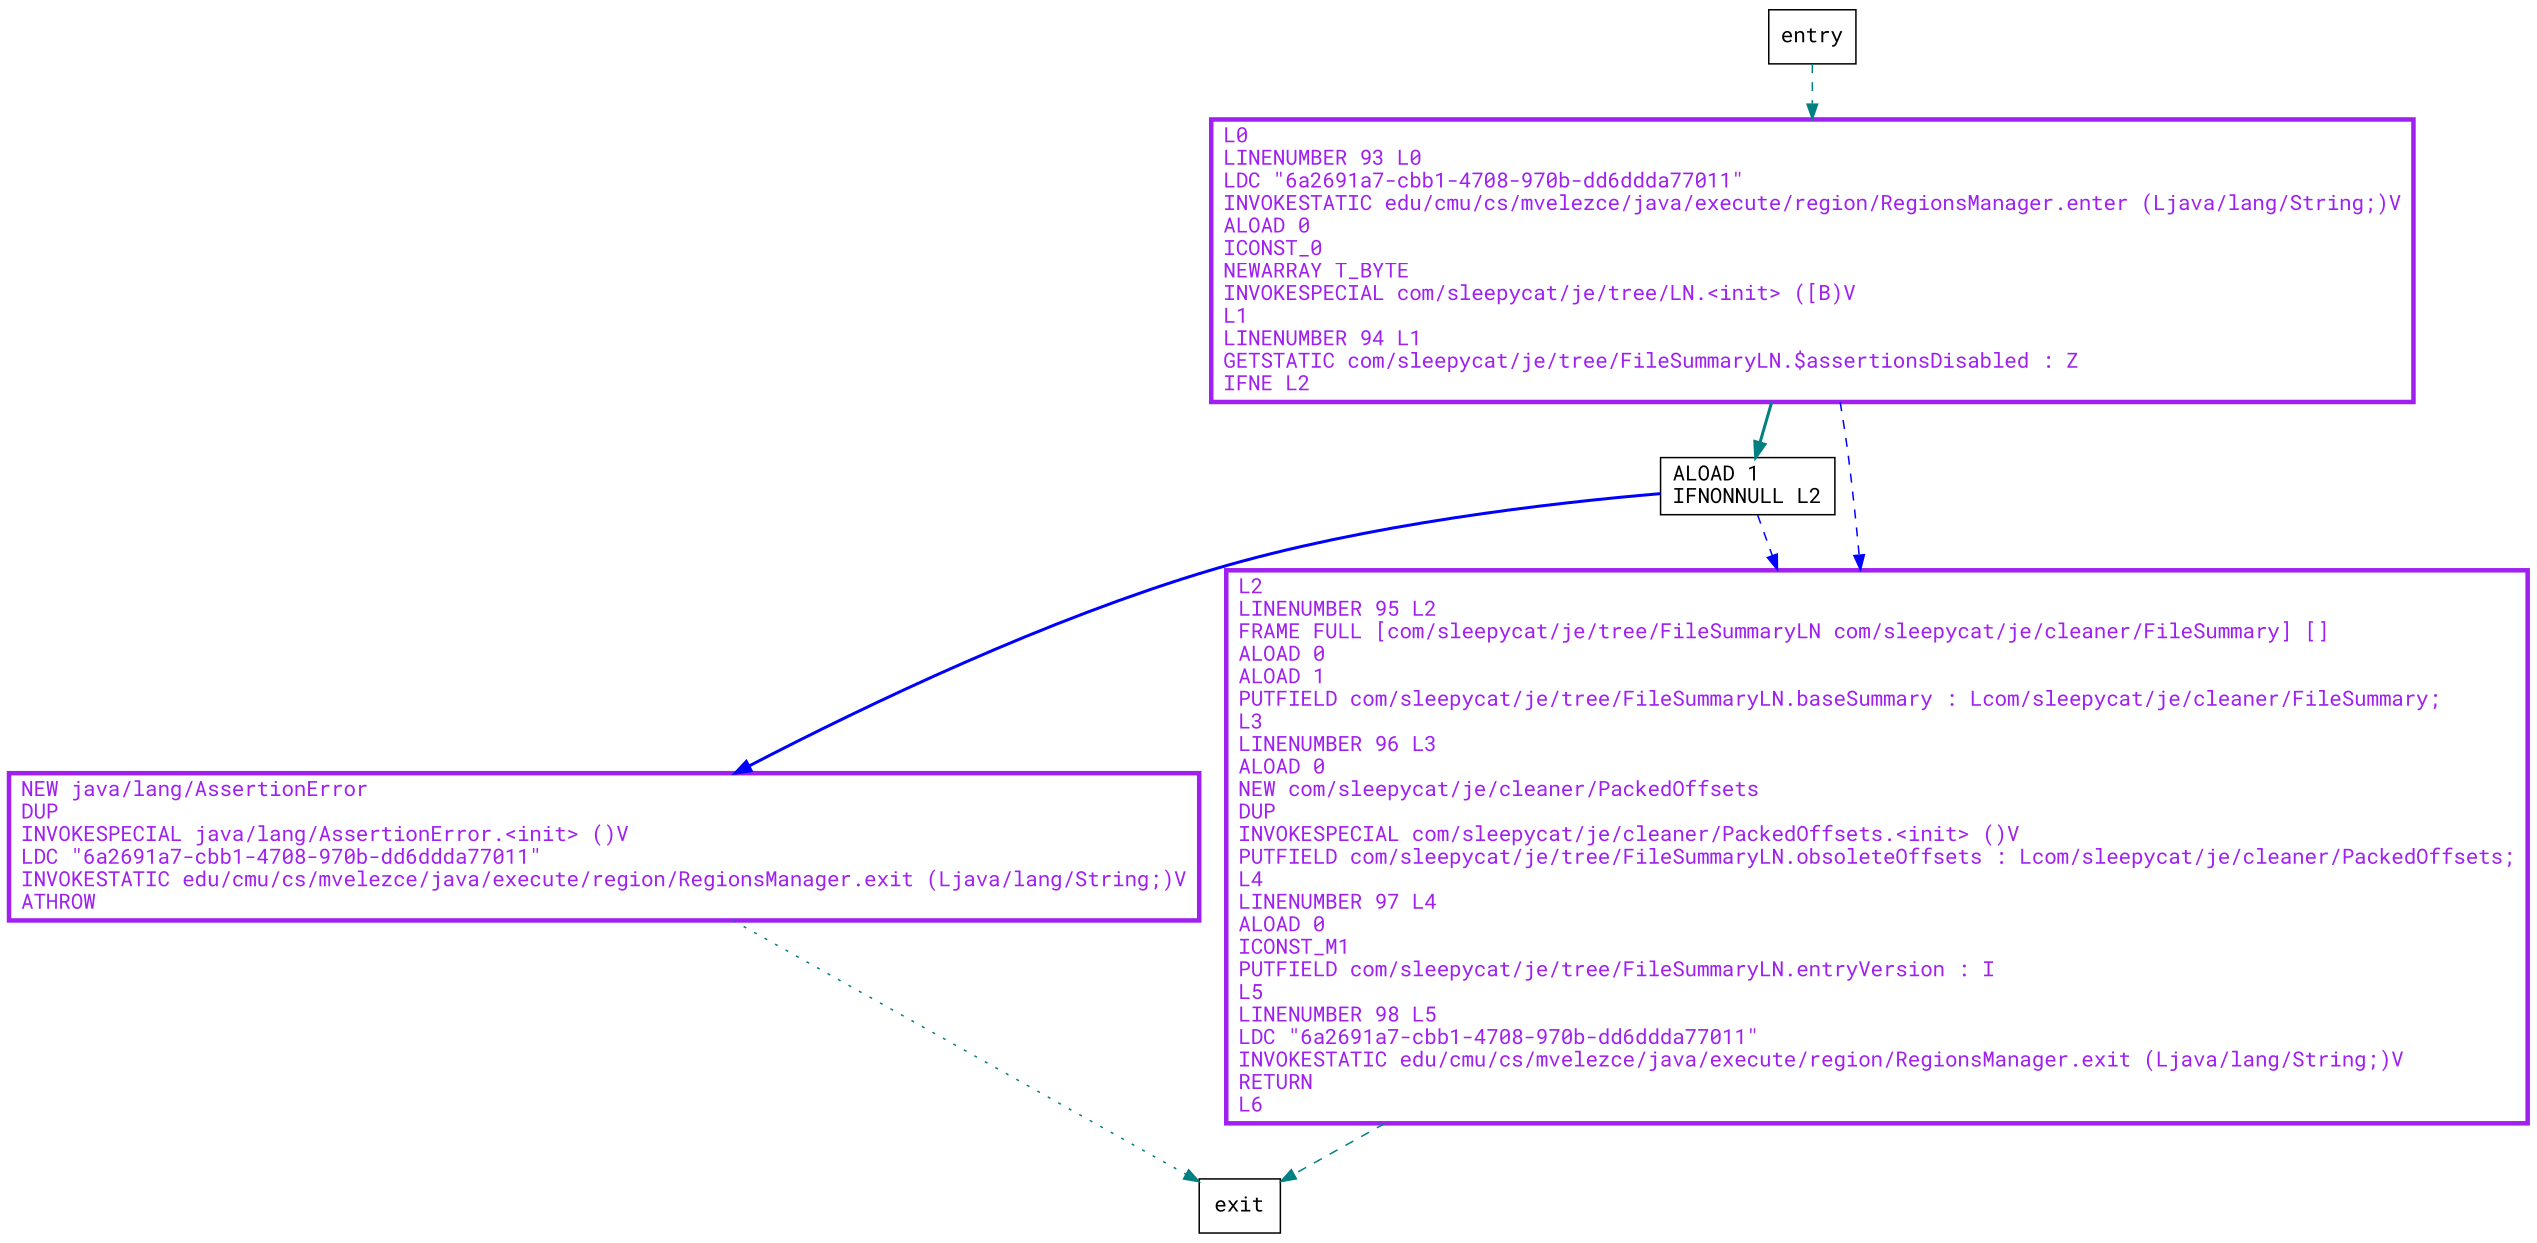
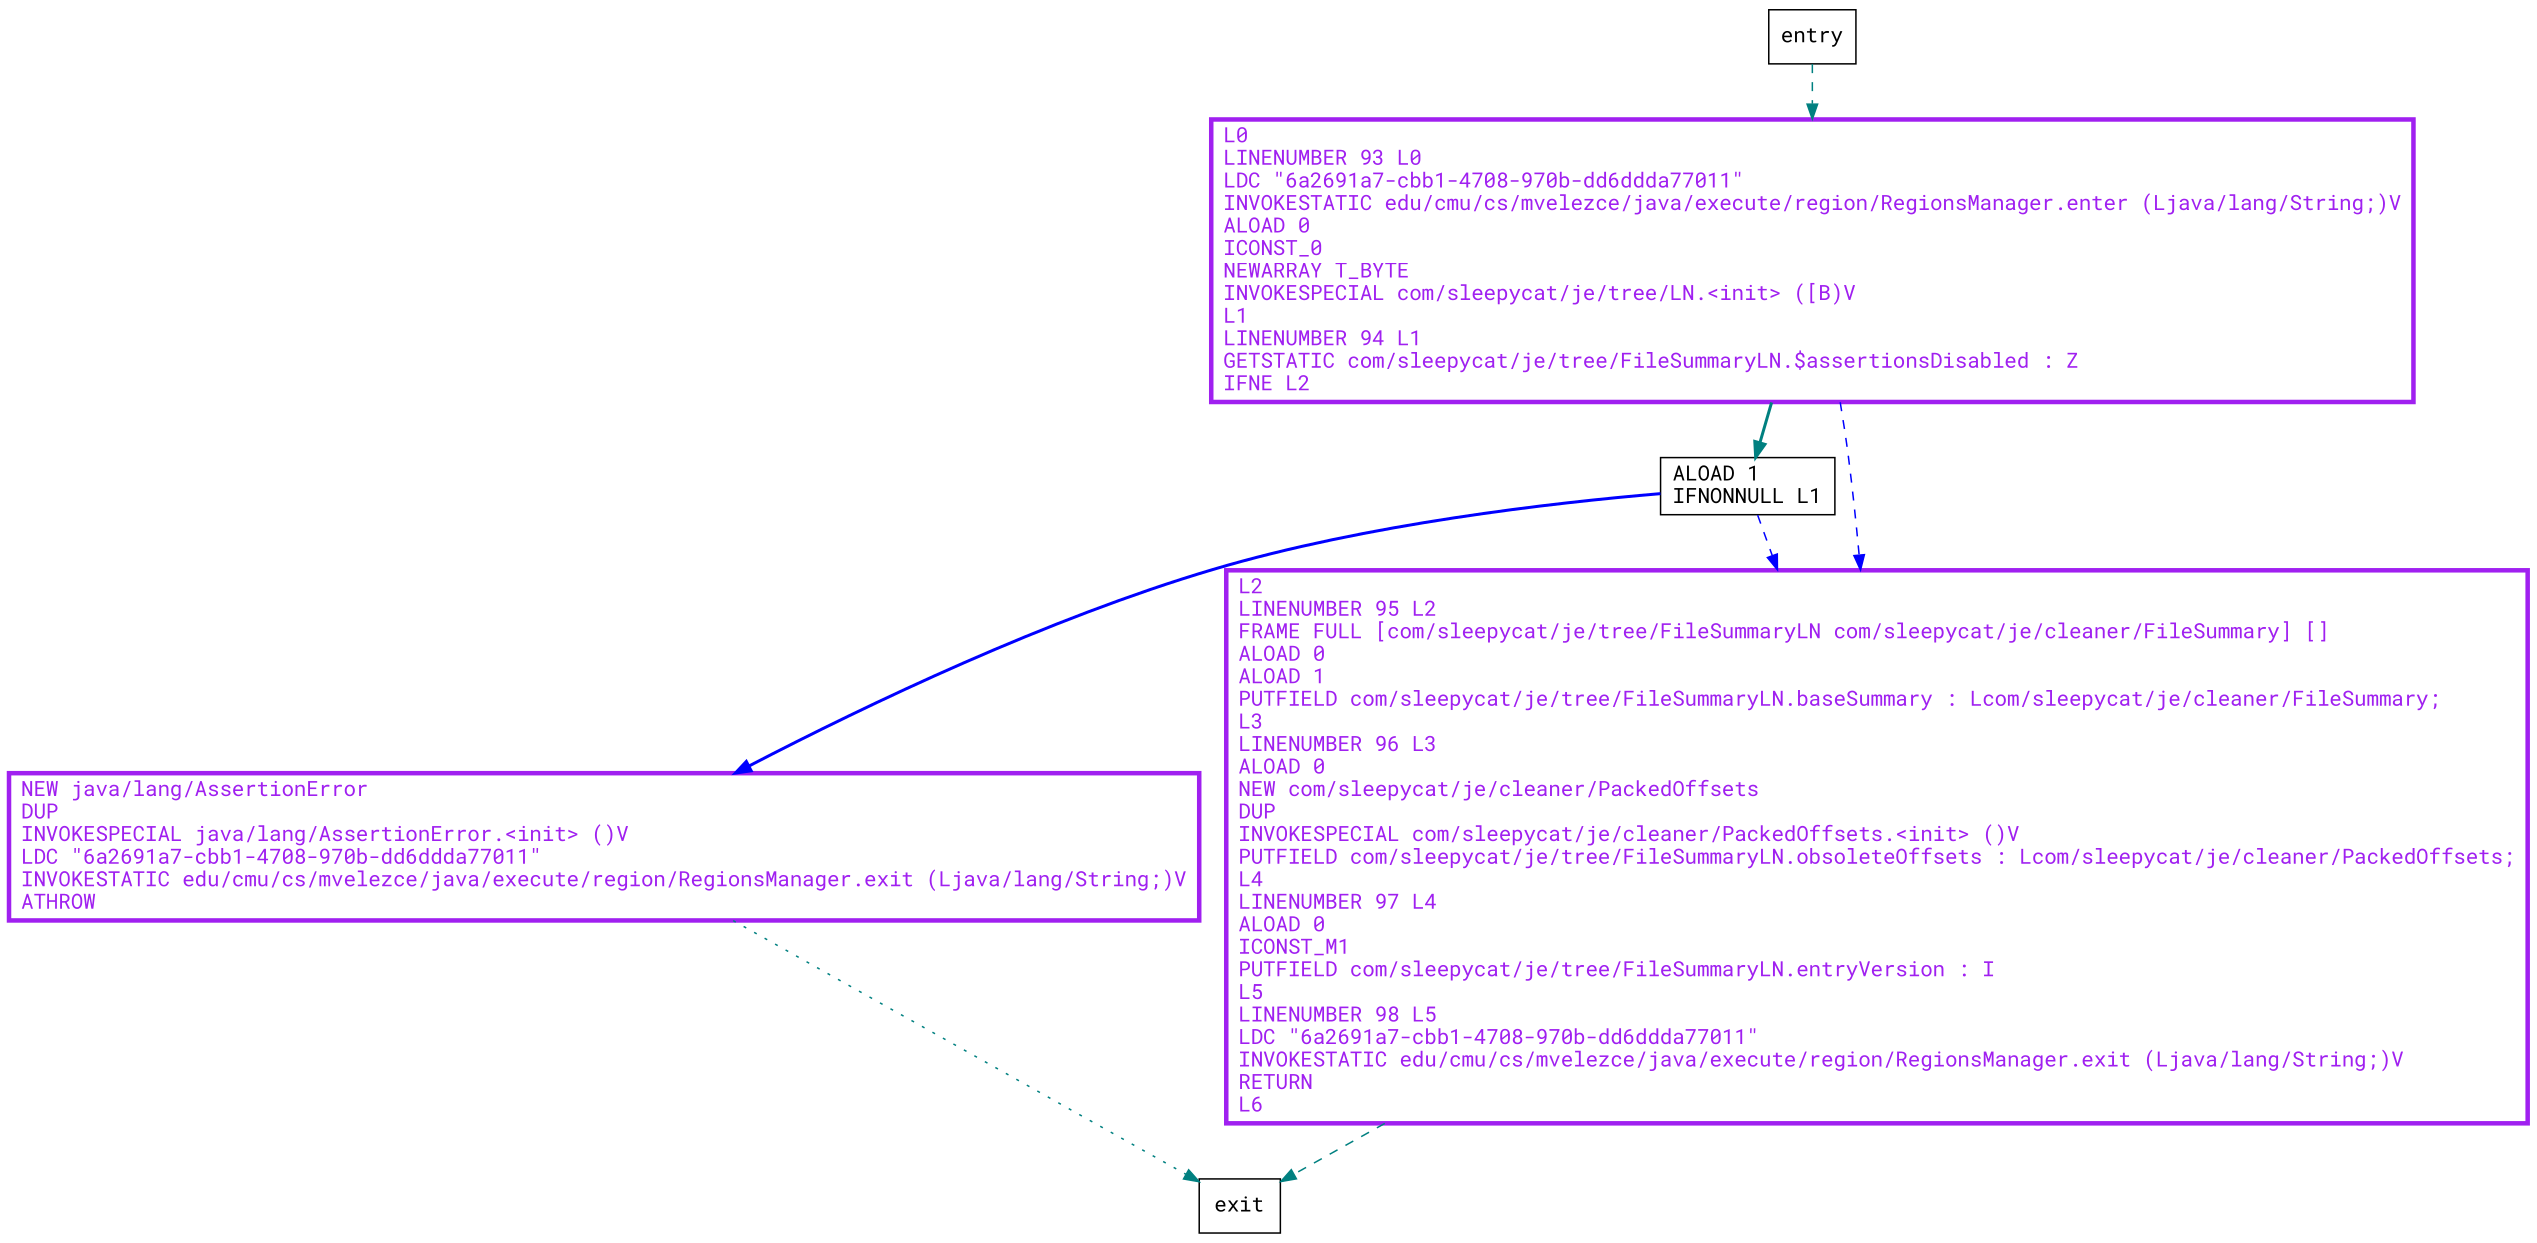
node "ALOAD 1 IFNONNULL L2": label "ALOAD 1 IFNONNULL L2" -> "ALOAD 1 IFNONNULL L1"
